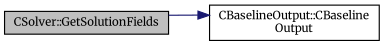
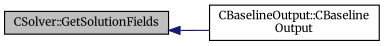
edge "CSolver::GetSolutionFields" -> "CBaselineOutput::CBaseline Output": reversed
